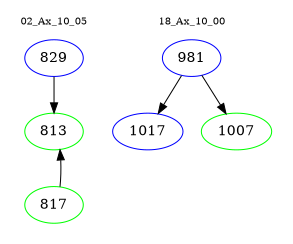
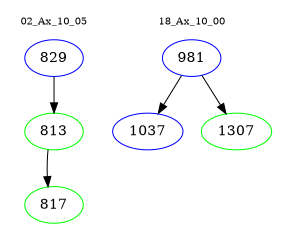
node "1017": label "1017" -> "1037"
node "1007": label "1007" -> "1307"
edge "817" -> "813": reversed
